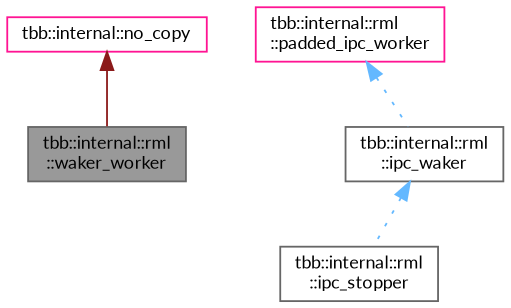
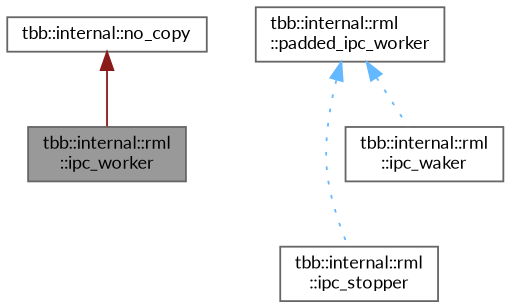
node "tbb::internal::no_copy": color deeppink -> gray40
node "tbb::internal::rml ::padded_ipc_worker": color deeppink -> gray40
node "tbb::internal::rml ::waker_worker": label "tbb::internal::rml ::waker_worker" -> "tbb::internal::rml ::ipc_worker"
edge "tbb::internal::rml ::ipc_stopper" -> "tbb::internal::rml ::ipc_waker": now "tbb::internal::rml ::ipc_stopper" -> "tbb::internal::rml ::padded_ipc_worker"
